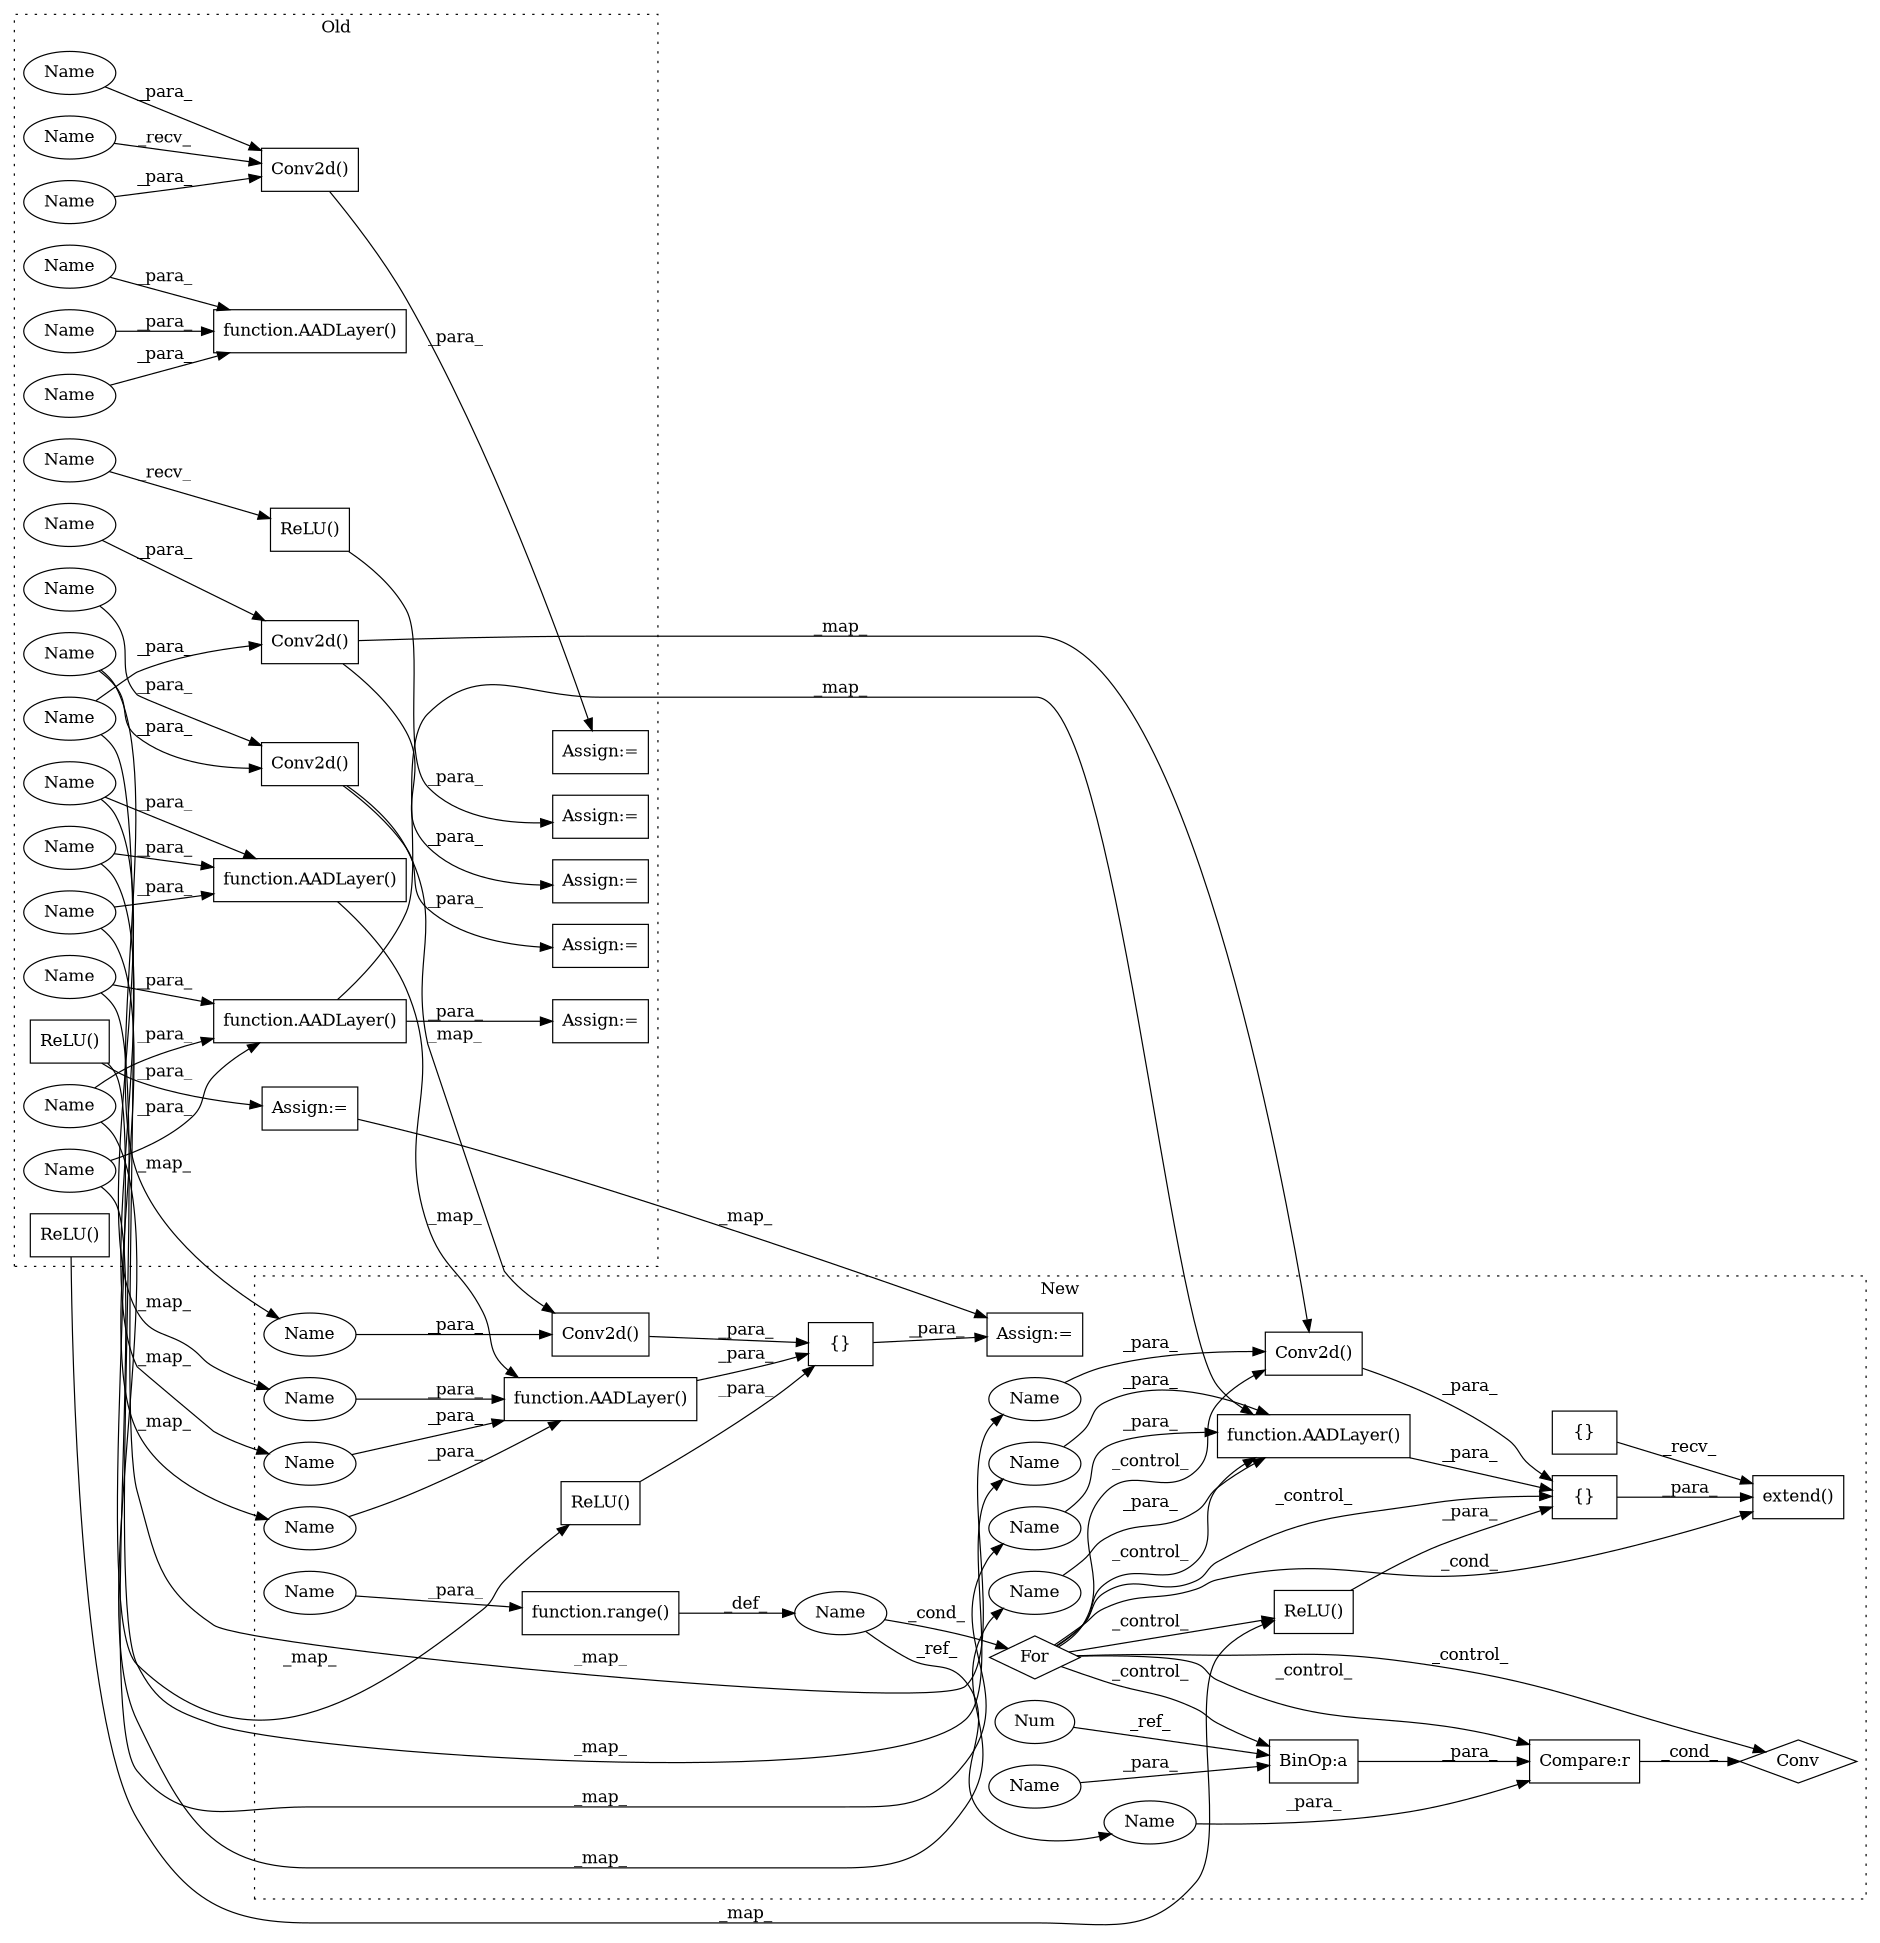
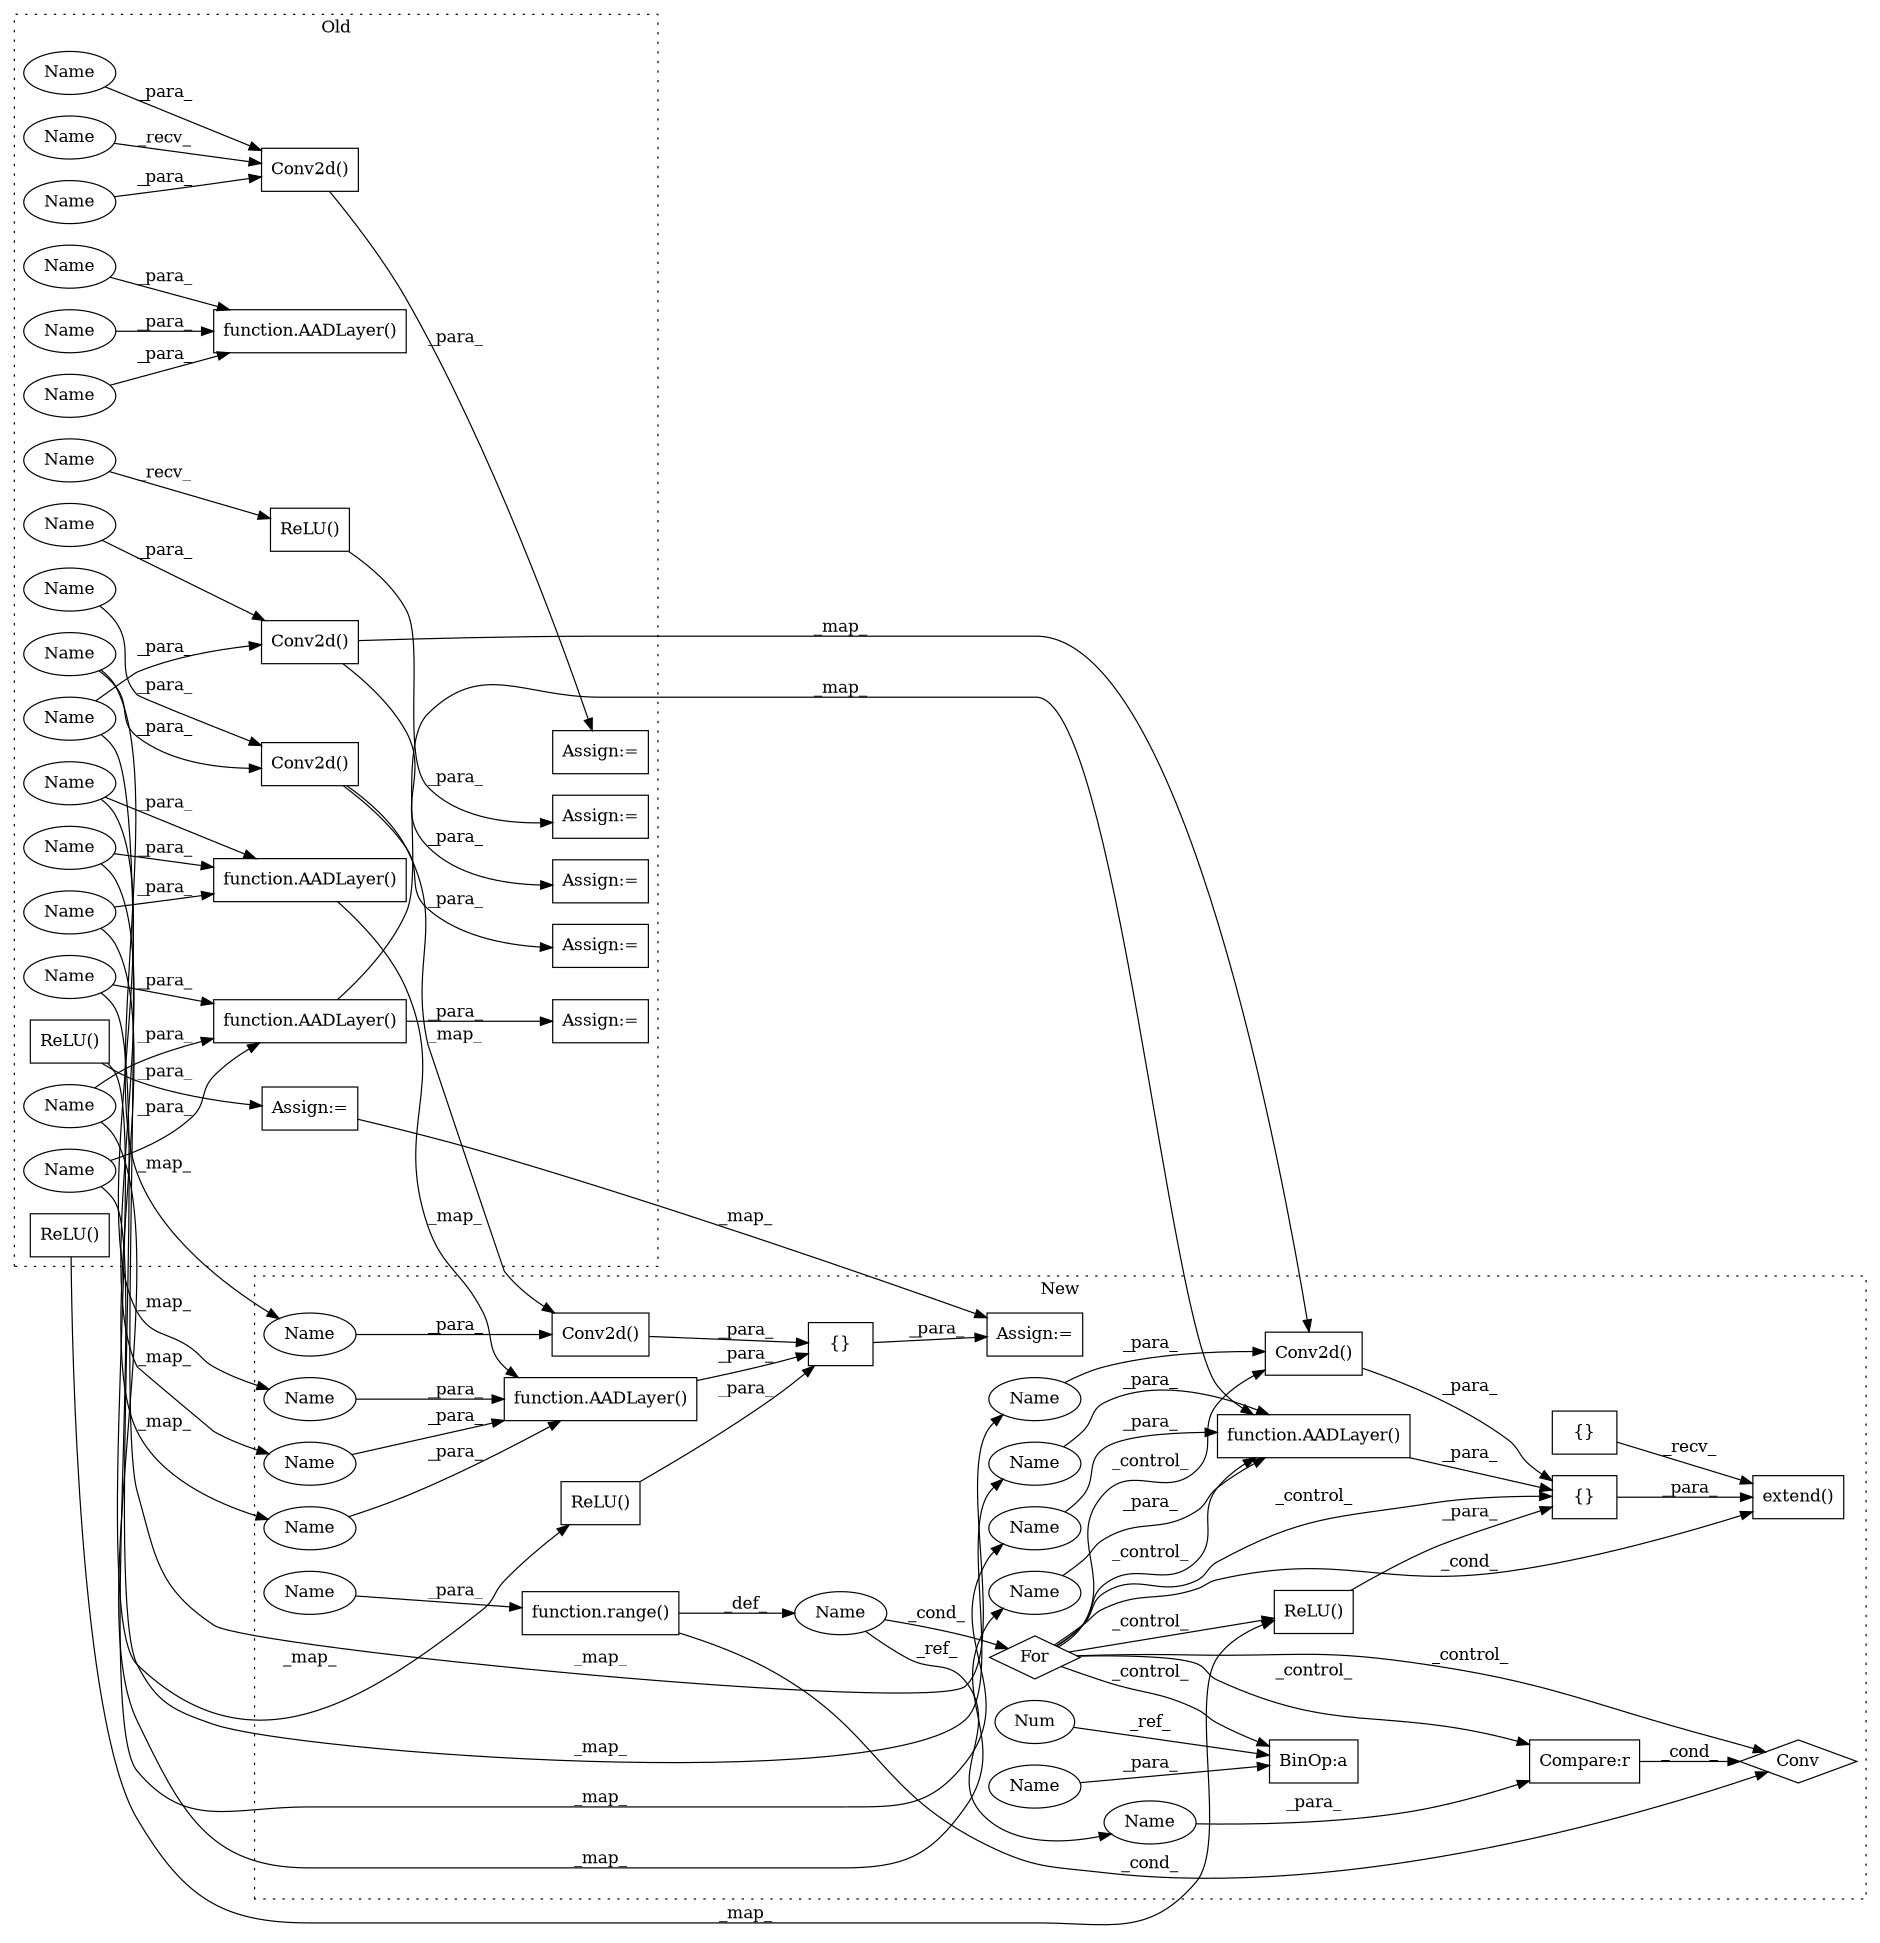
edge "BinOp:a" -> "Compare:r": removed, label "_para_"
edge "function.range()" -> "Conv": added, label "_cond_"
